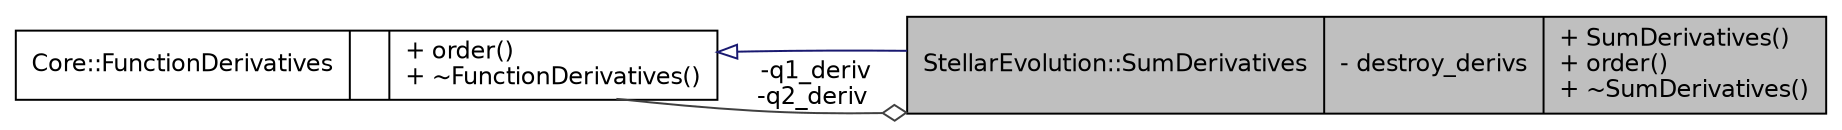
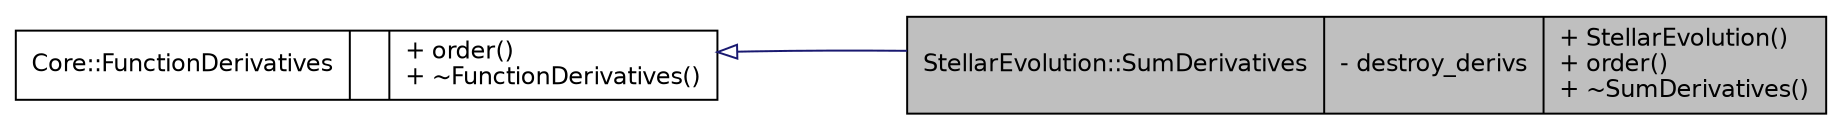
node "StellarEvolution::SumDerivatives": text "+ SumDerivatives()" -> "+ StellarEvolution()"
edge "Core::FunctionDerivatives" -> "StellarEvolution::SumDerivatives": removed, label "-q1_deriv -q2_deriv"
